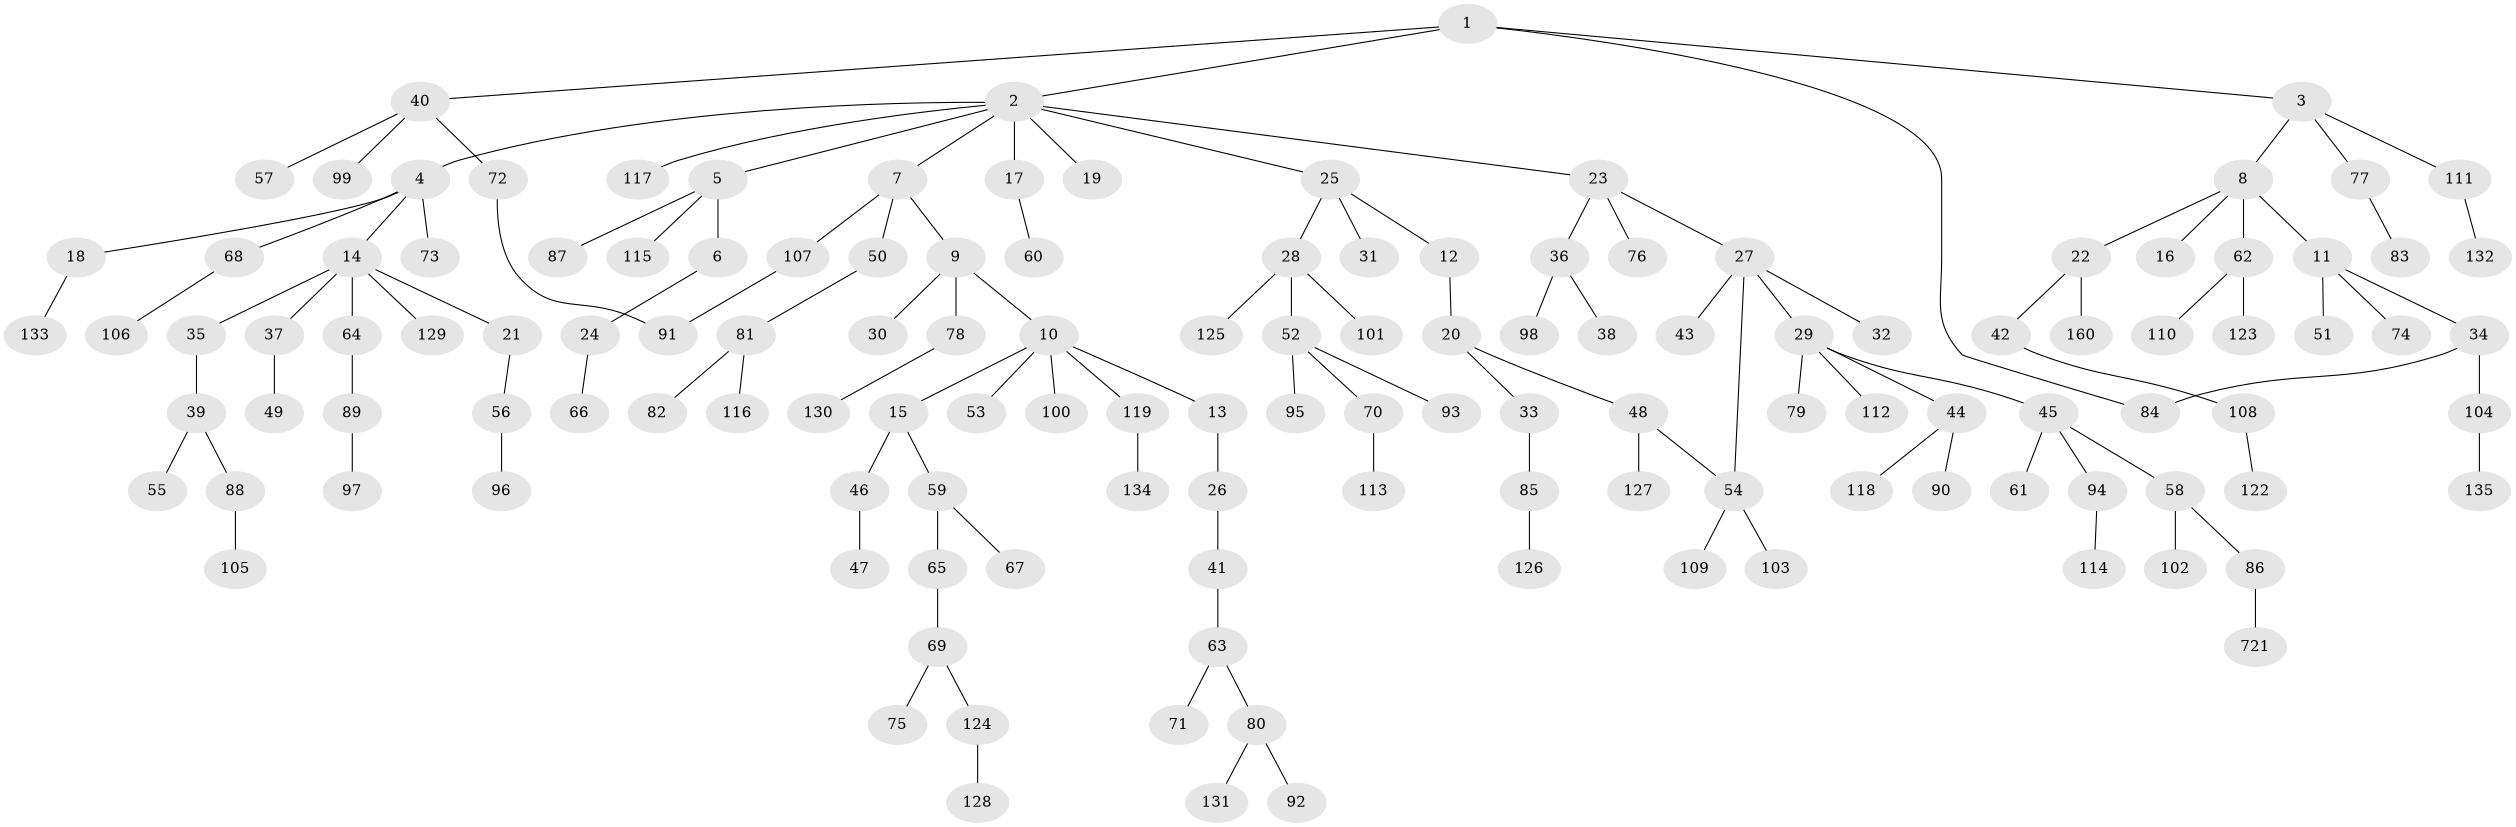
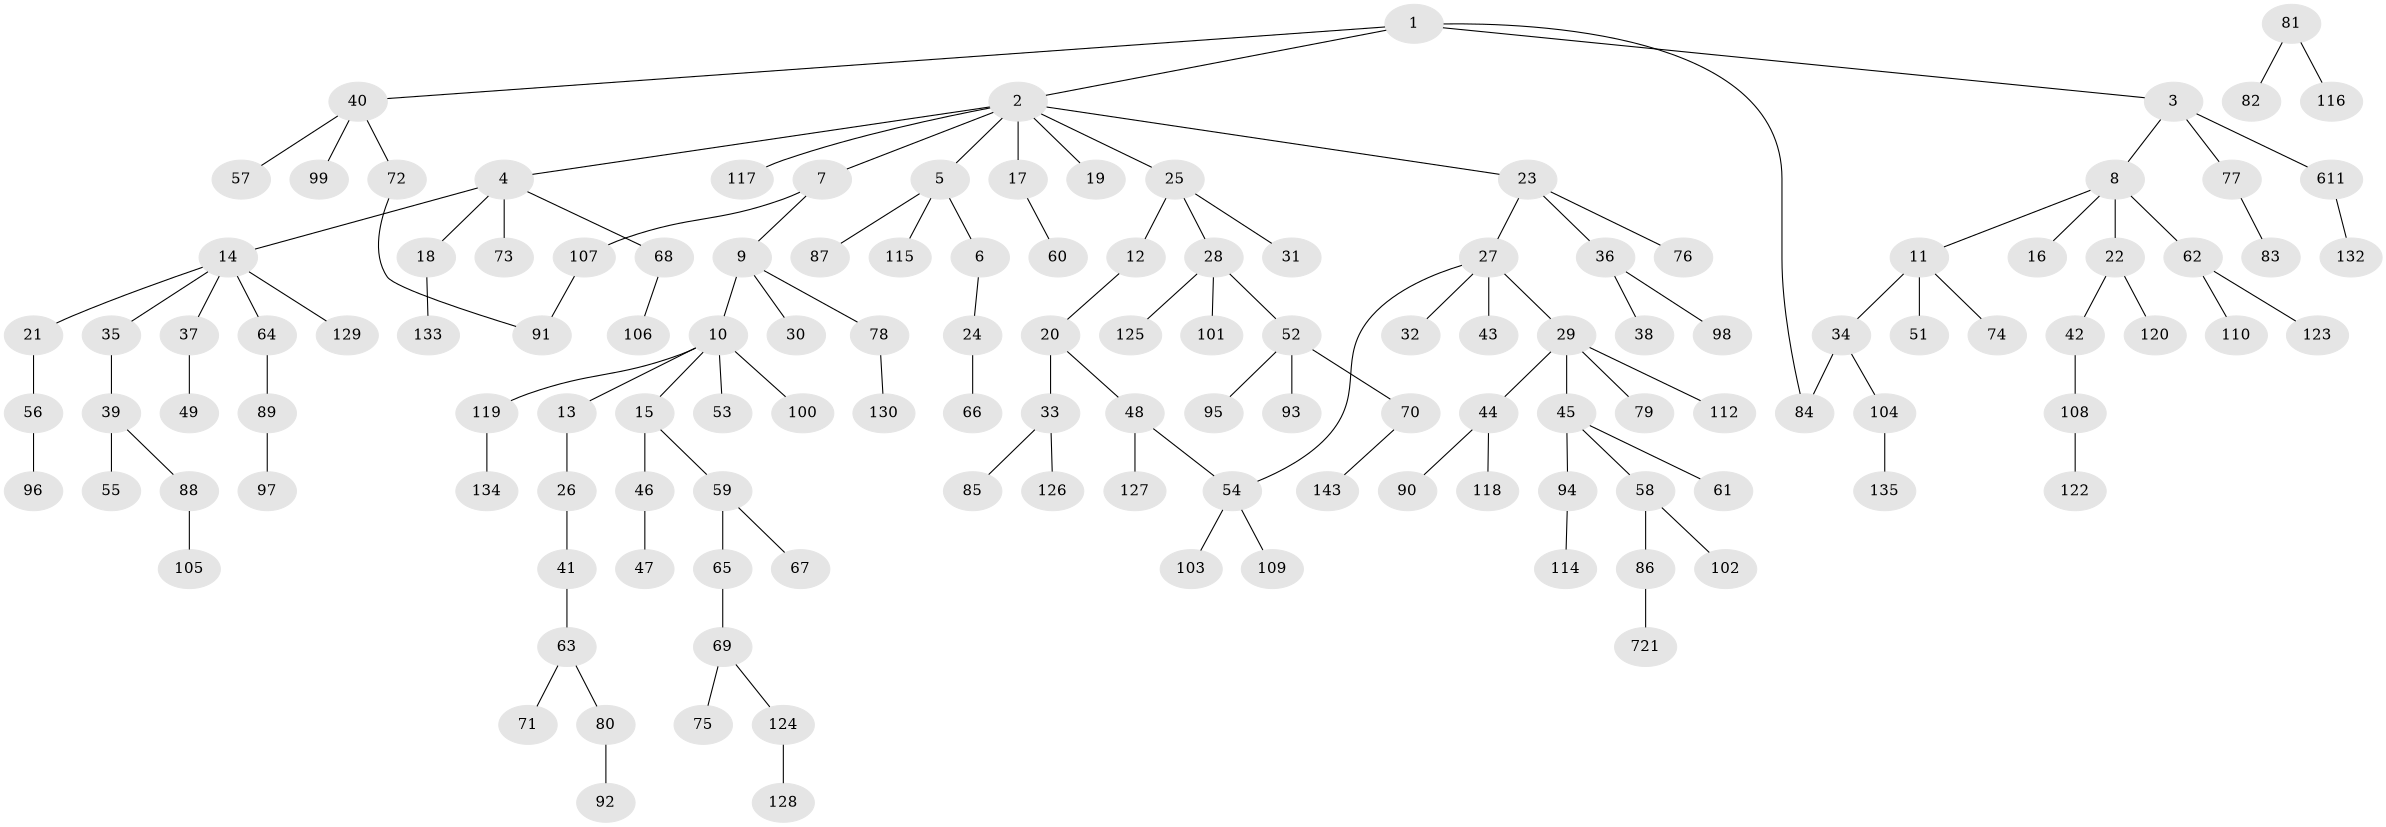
node "111": label "111" -> "611"
node "50": removed
node "160": label "160" -> "120"
node "113": label "113" -> "143"
edge "85" -- "126": now "33" -- "126"
node "131": removed
